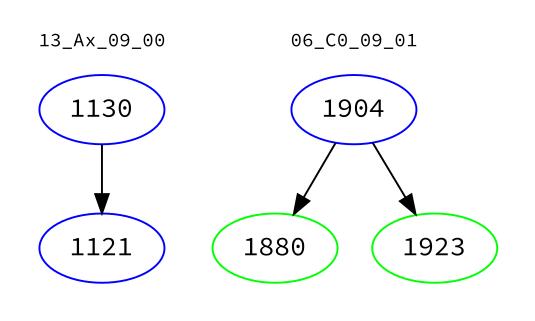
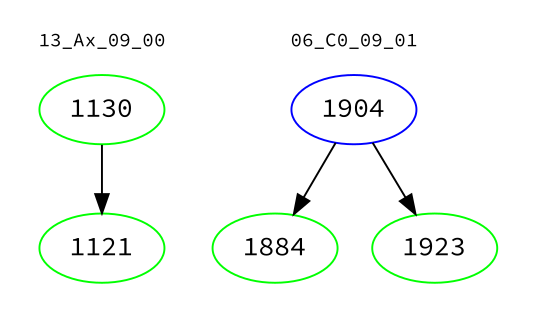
node "1130": color blue -> green
node "1121": color blue -> green
node "1880": label "1880" -> "1884"
